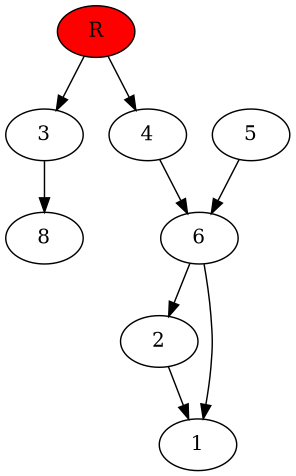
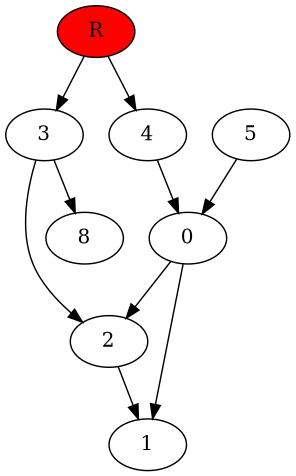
node "6": label "6" -> "0"
edge "3" -> "2": added
